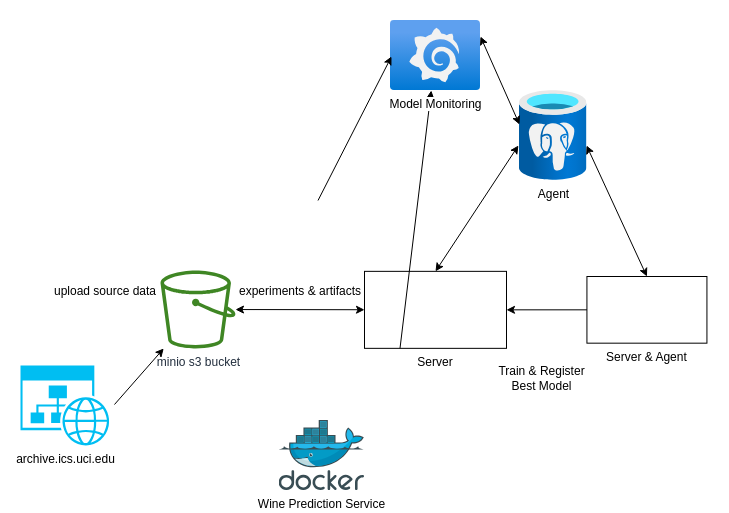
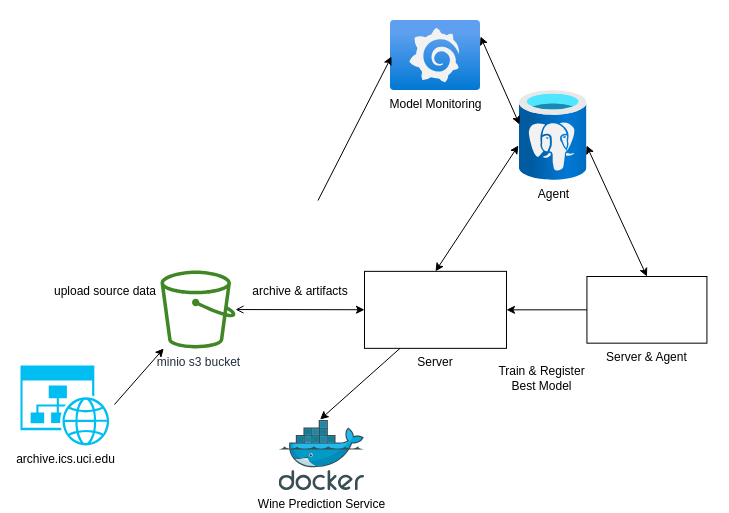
edge "Server" -> "Model Monitoring": now "Server" -> "Wine Prediction Service"
node "experiments & artifacts": label "experiments & artifacts" -> "archive & artifacts"
edge "minio s3 bucket" -- "Server": arrowhead classic -> open
